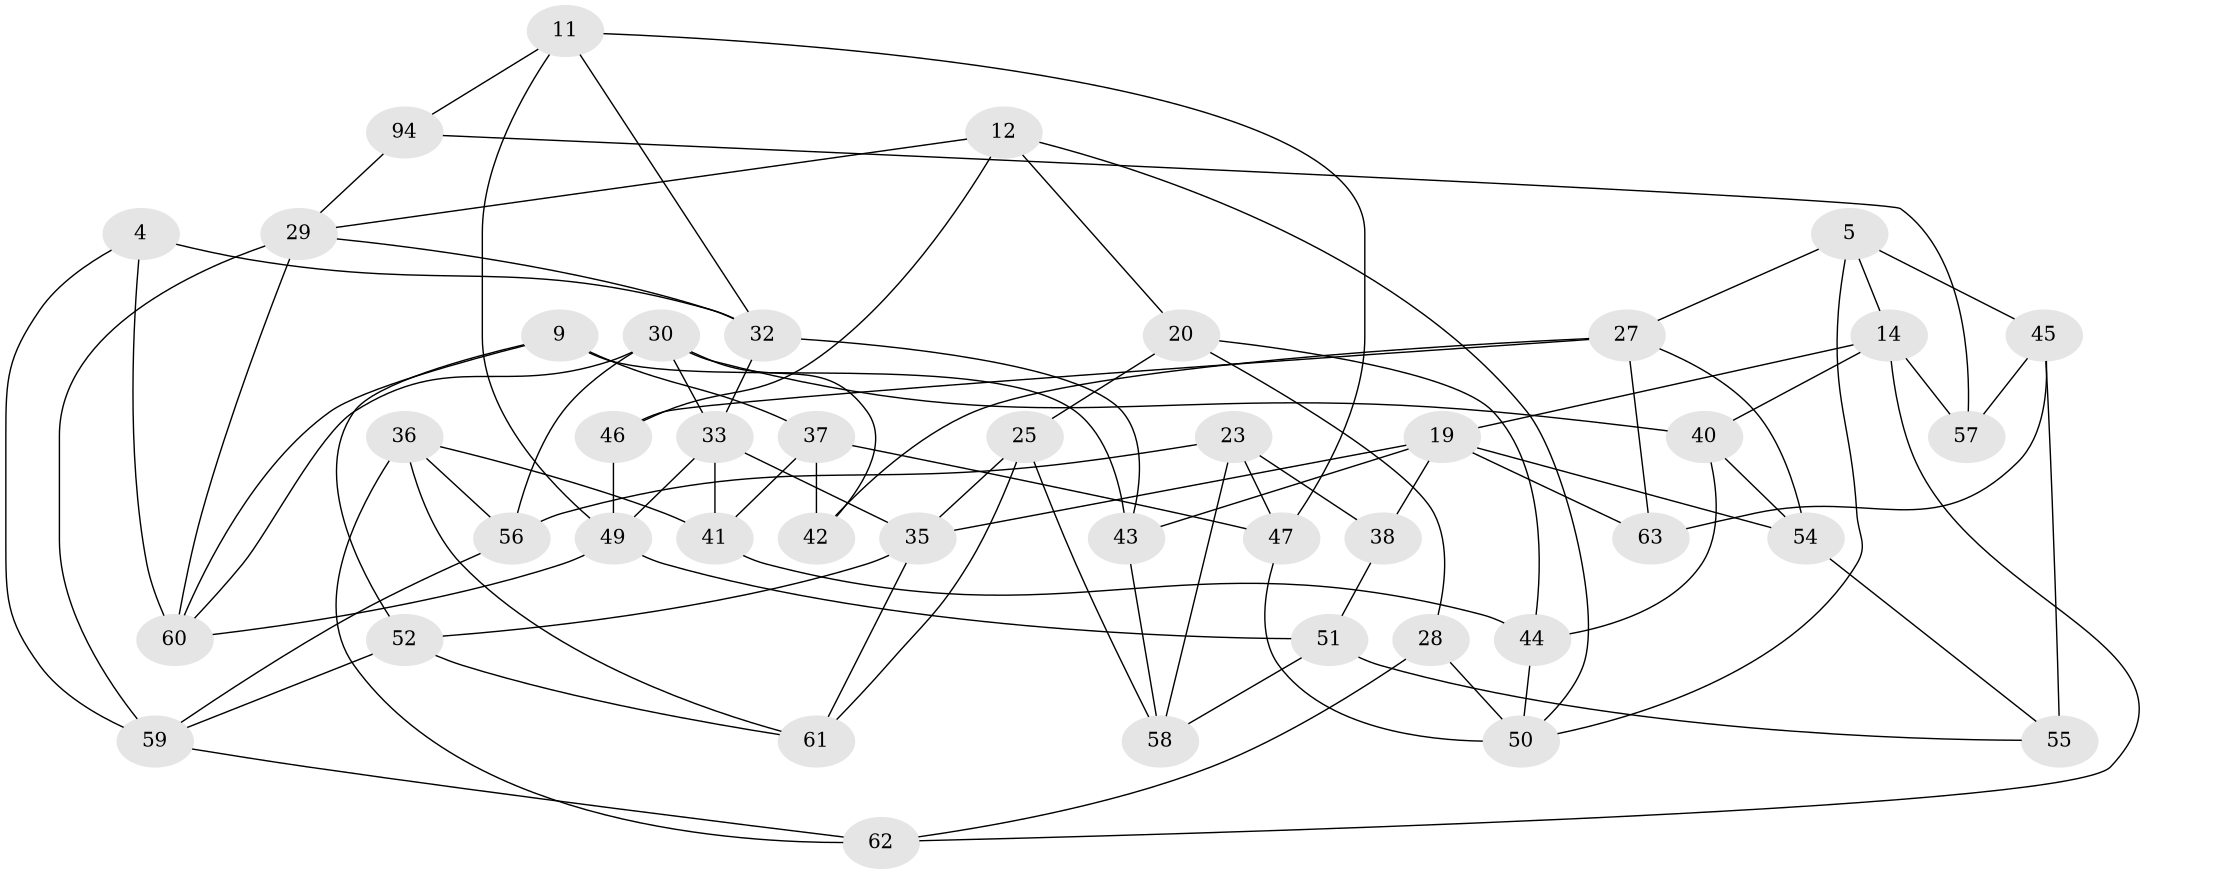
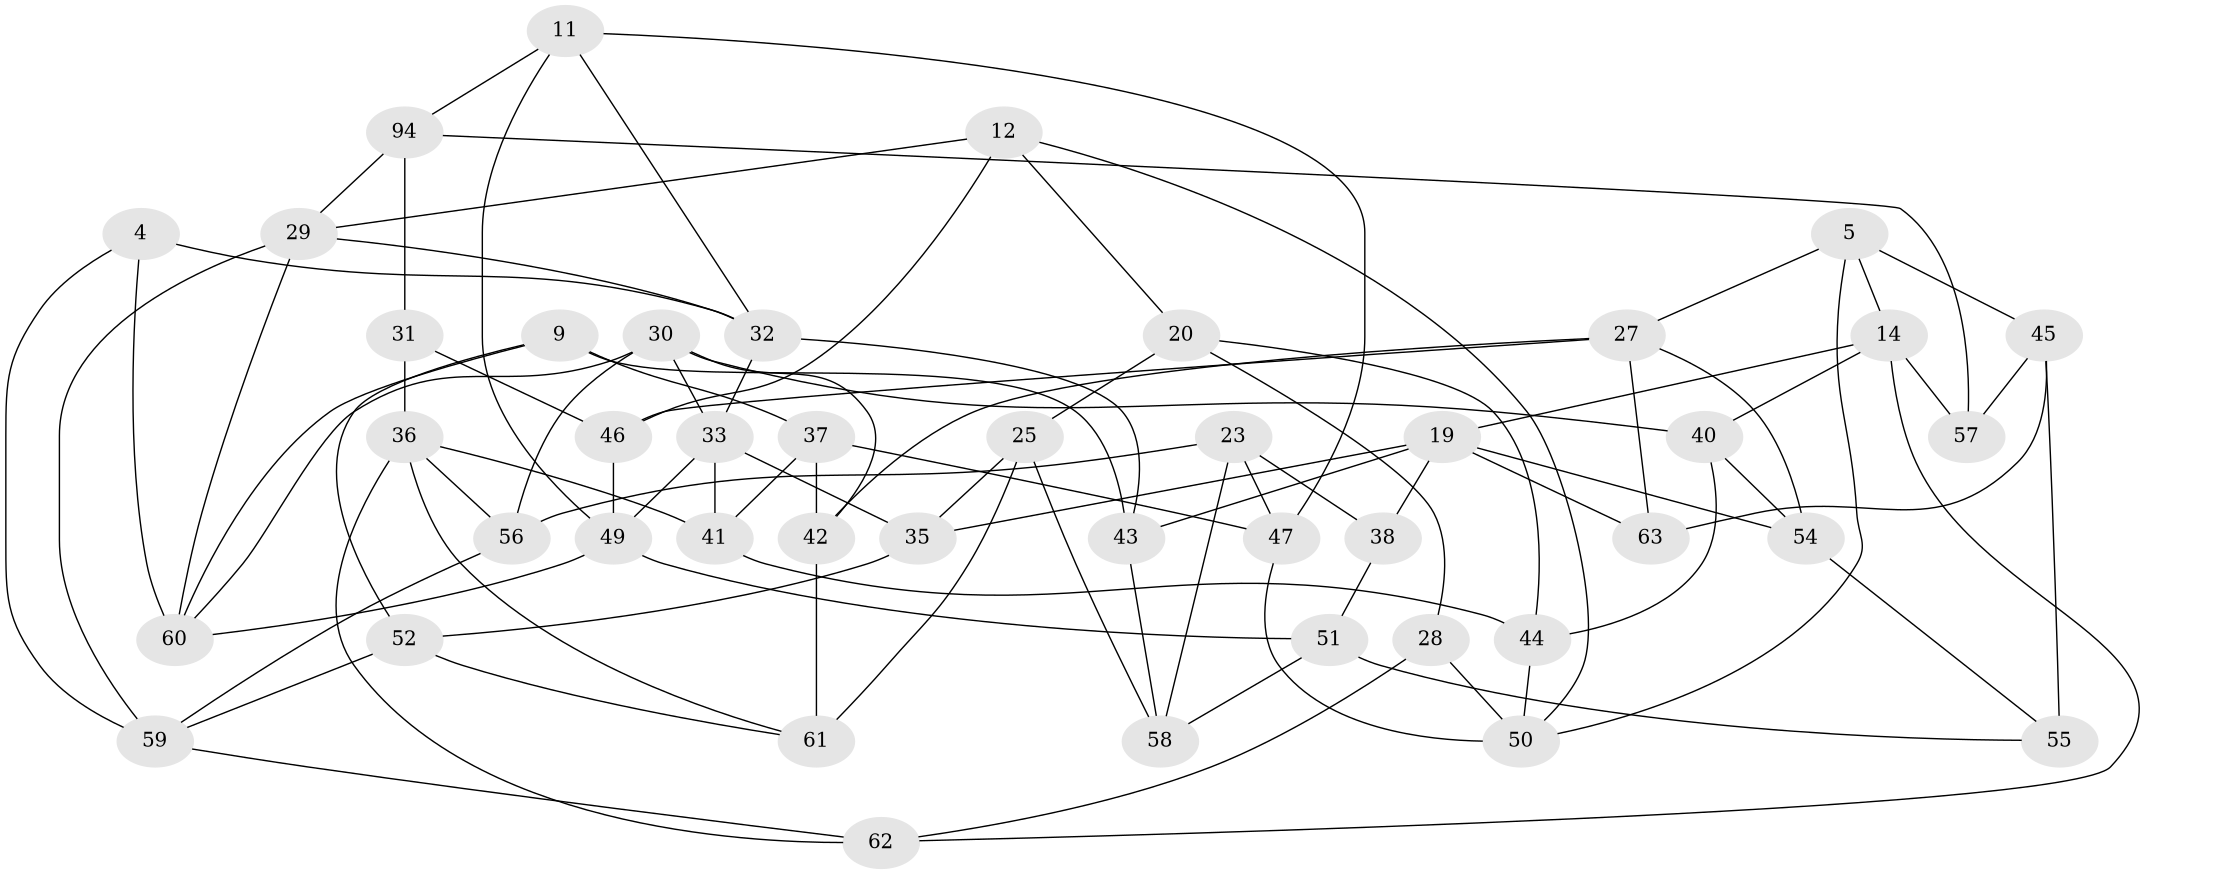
node "31": added
edge "35" -- "61": now "42" -- "61"
